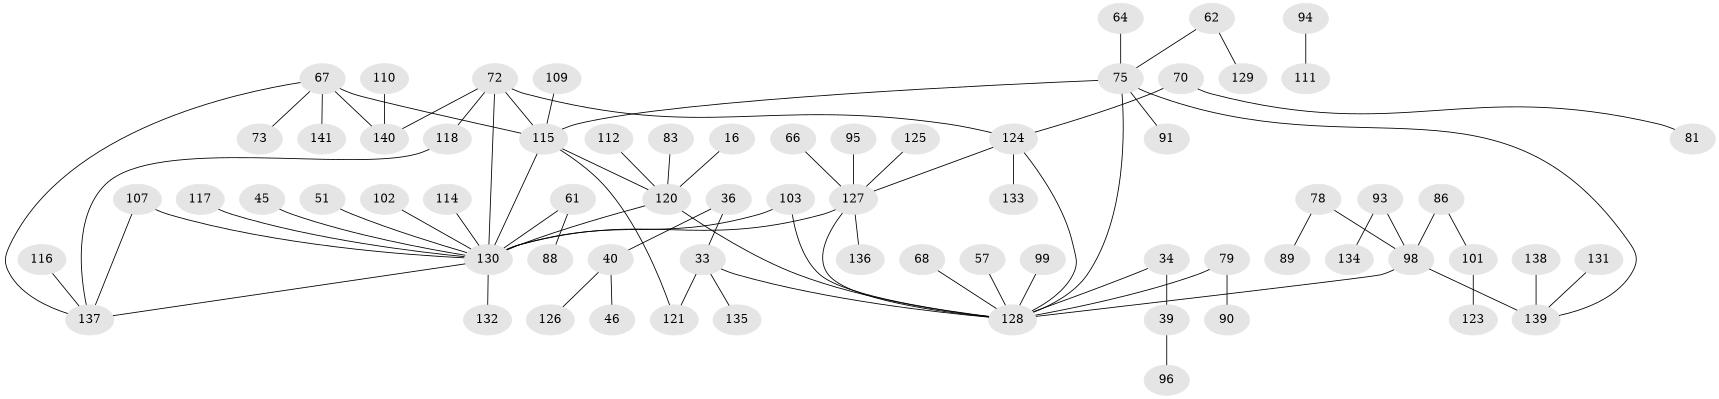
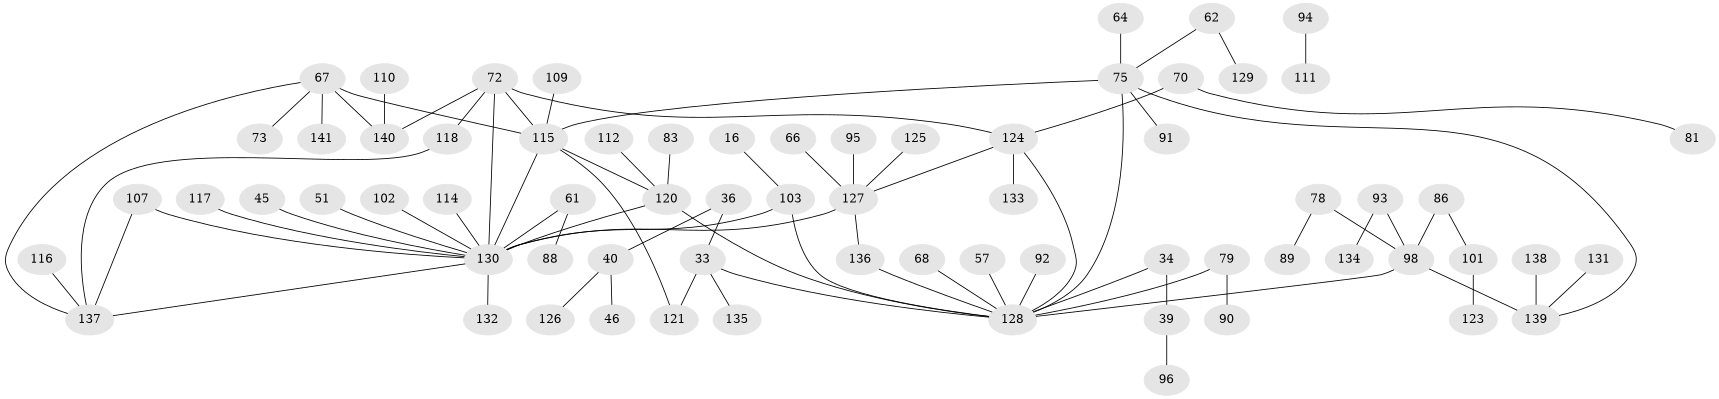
edge "16" -- "120": now "16" -- "103"
node "99": label "99" -> "92"
edge "127" -- "128": now "136" -- "128"
